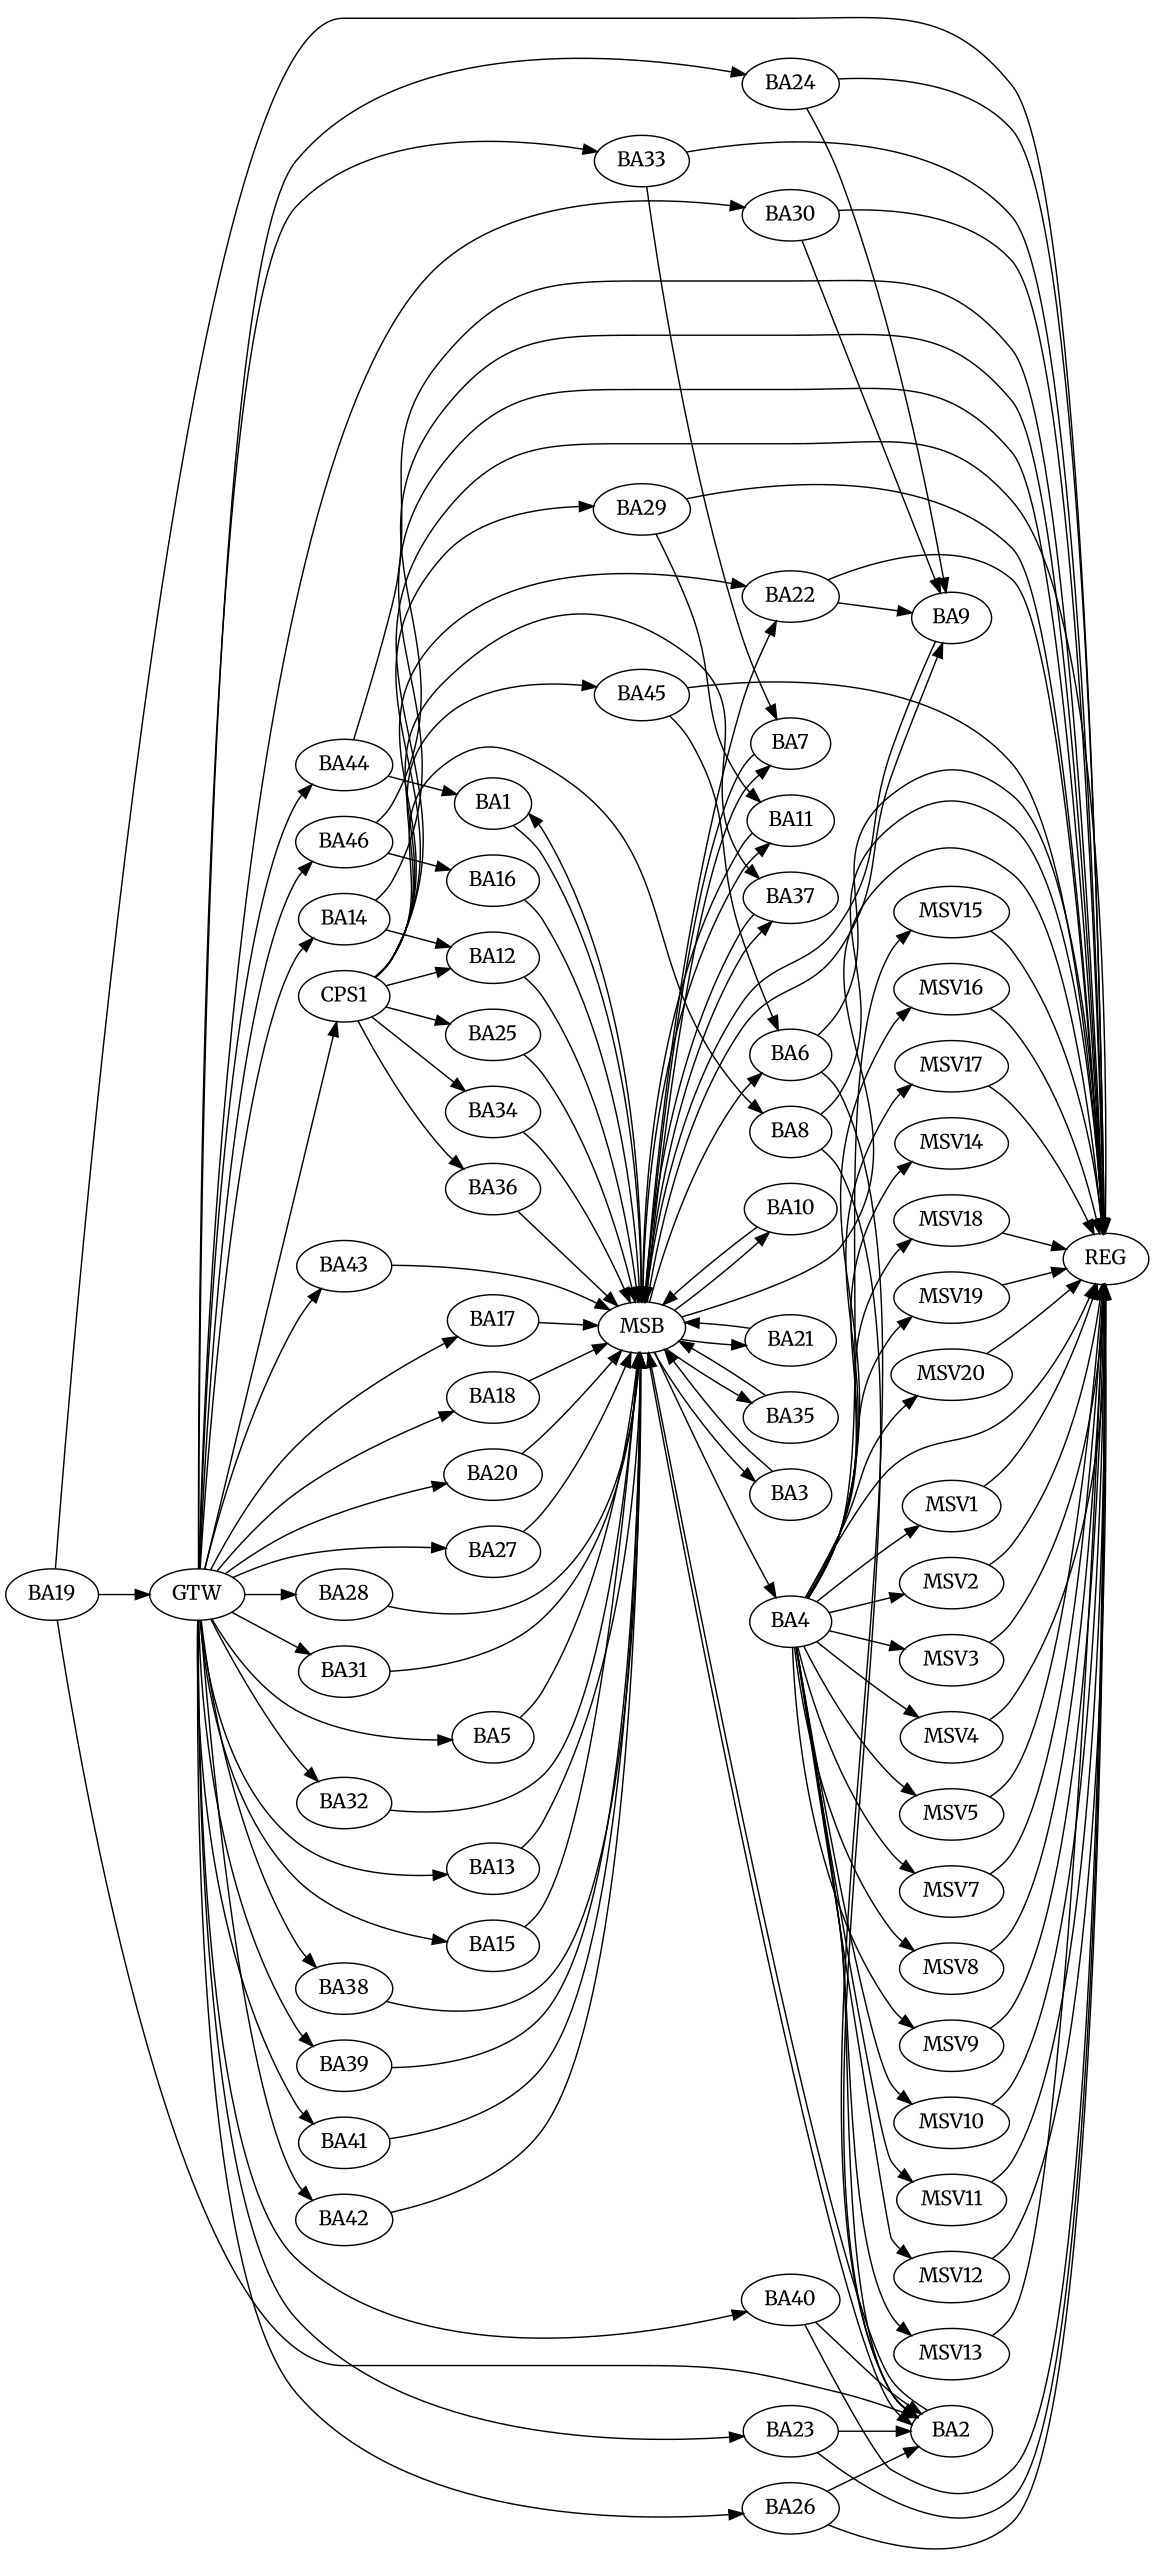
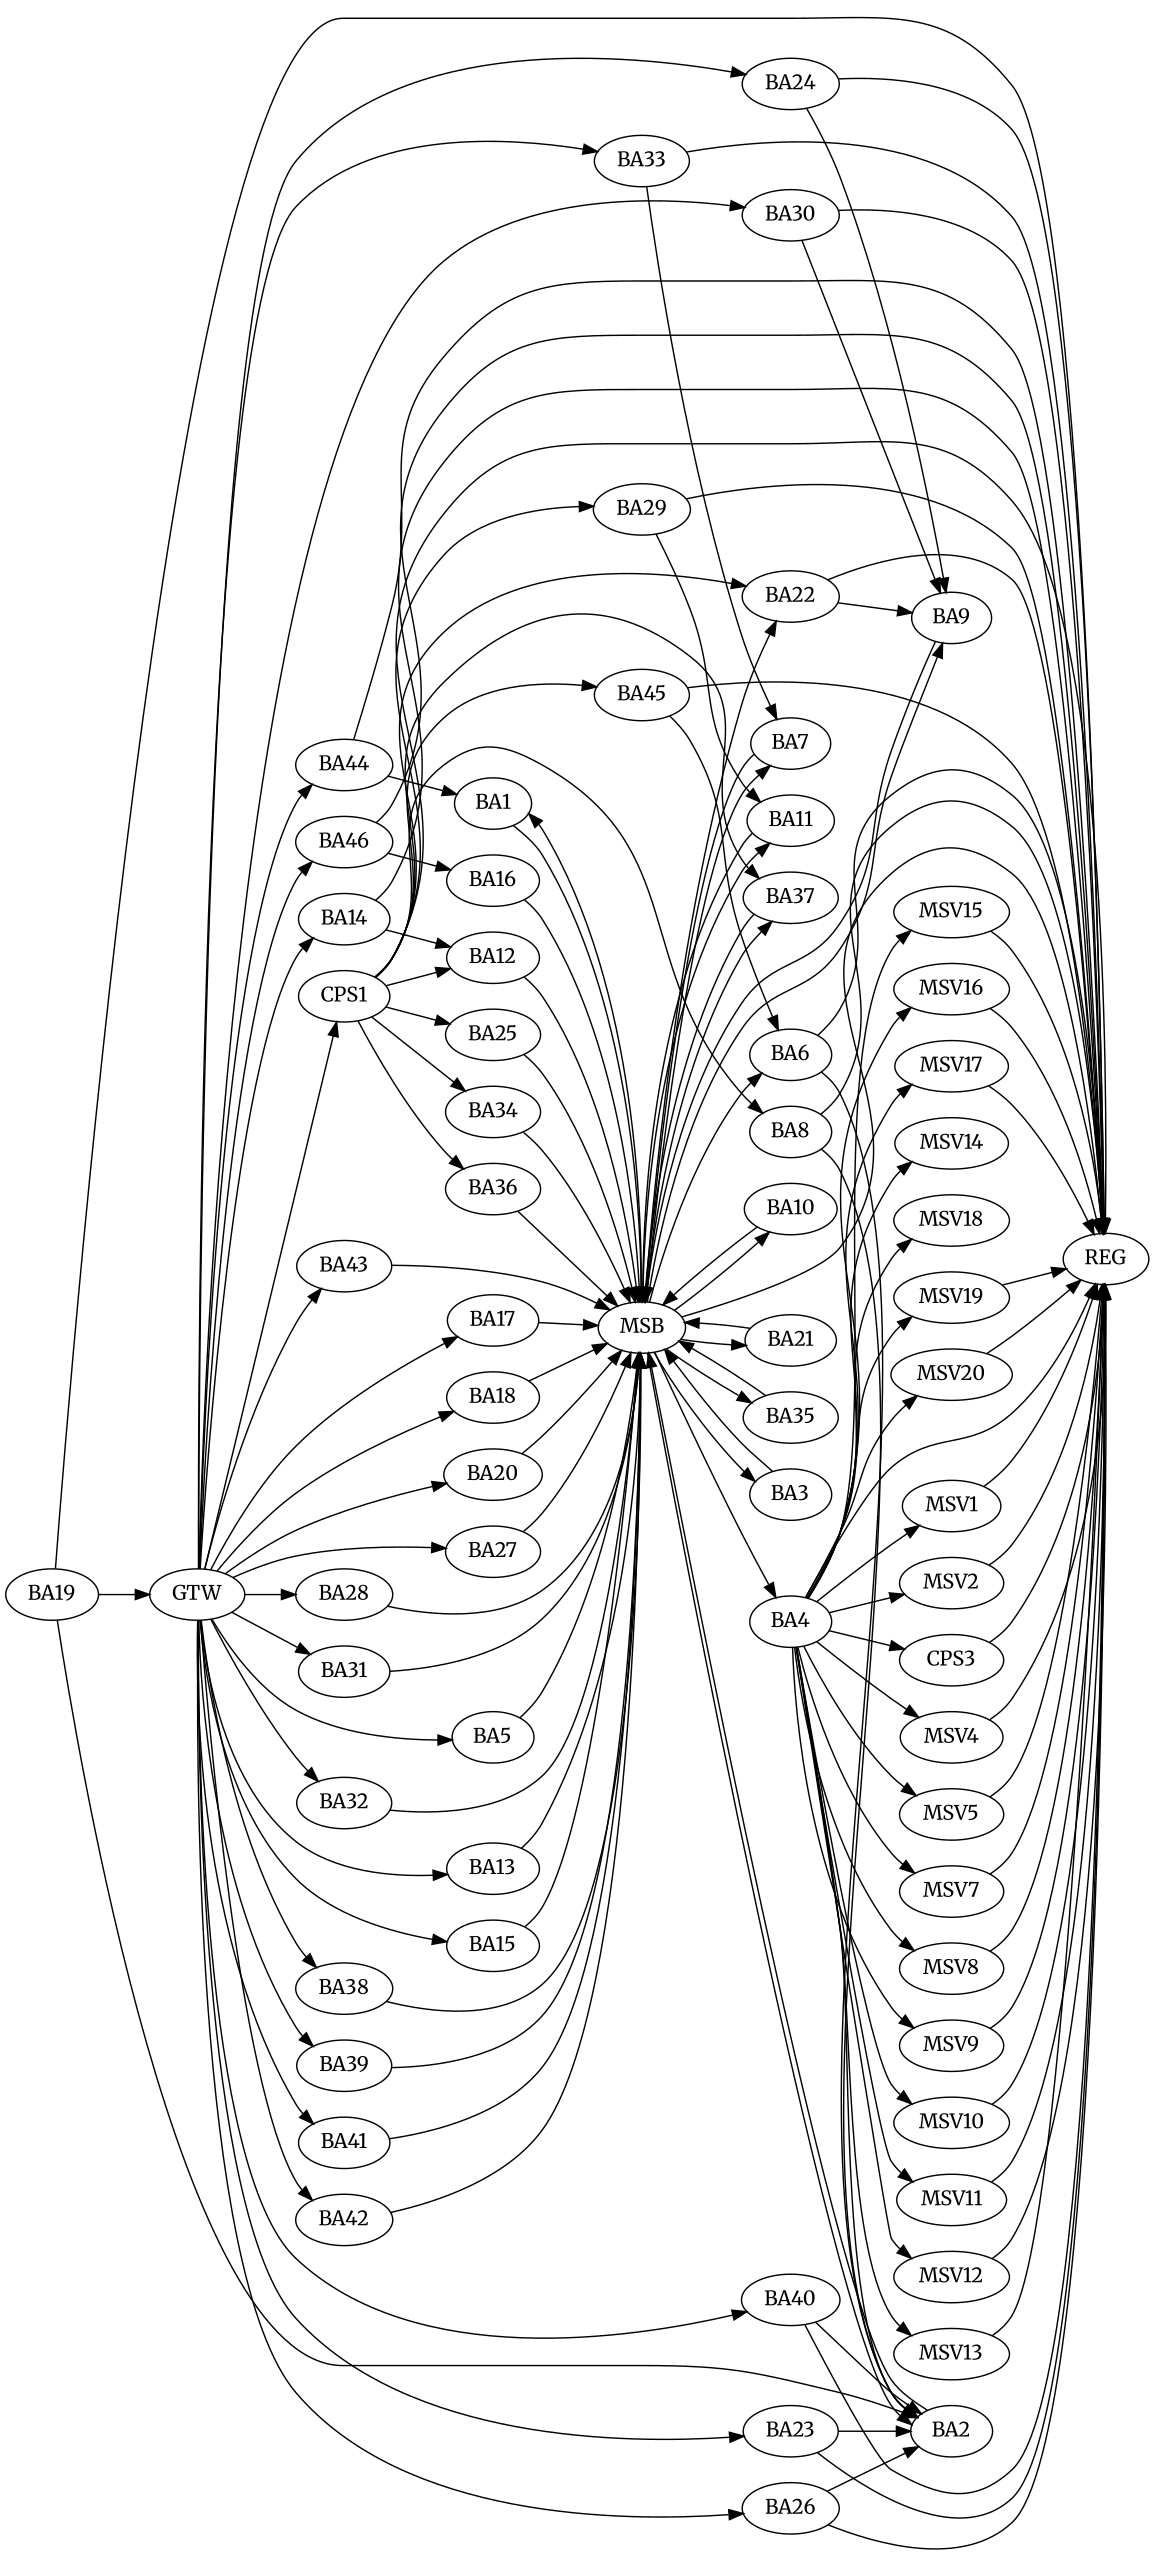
edge "MSV18" -> "REG": removed
node "MSV3": label "MSV3" -> "CPS3"
